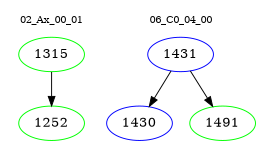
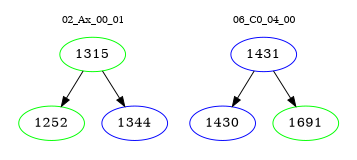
node "1344": added
node "1491": label "1491" -> "1691"
